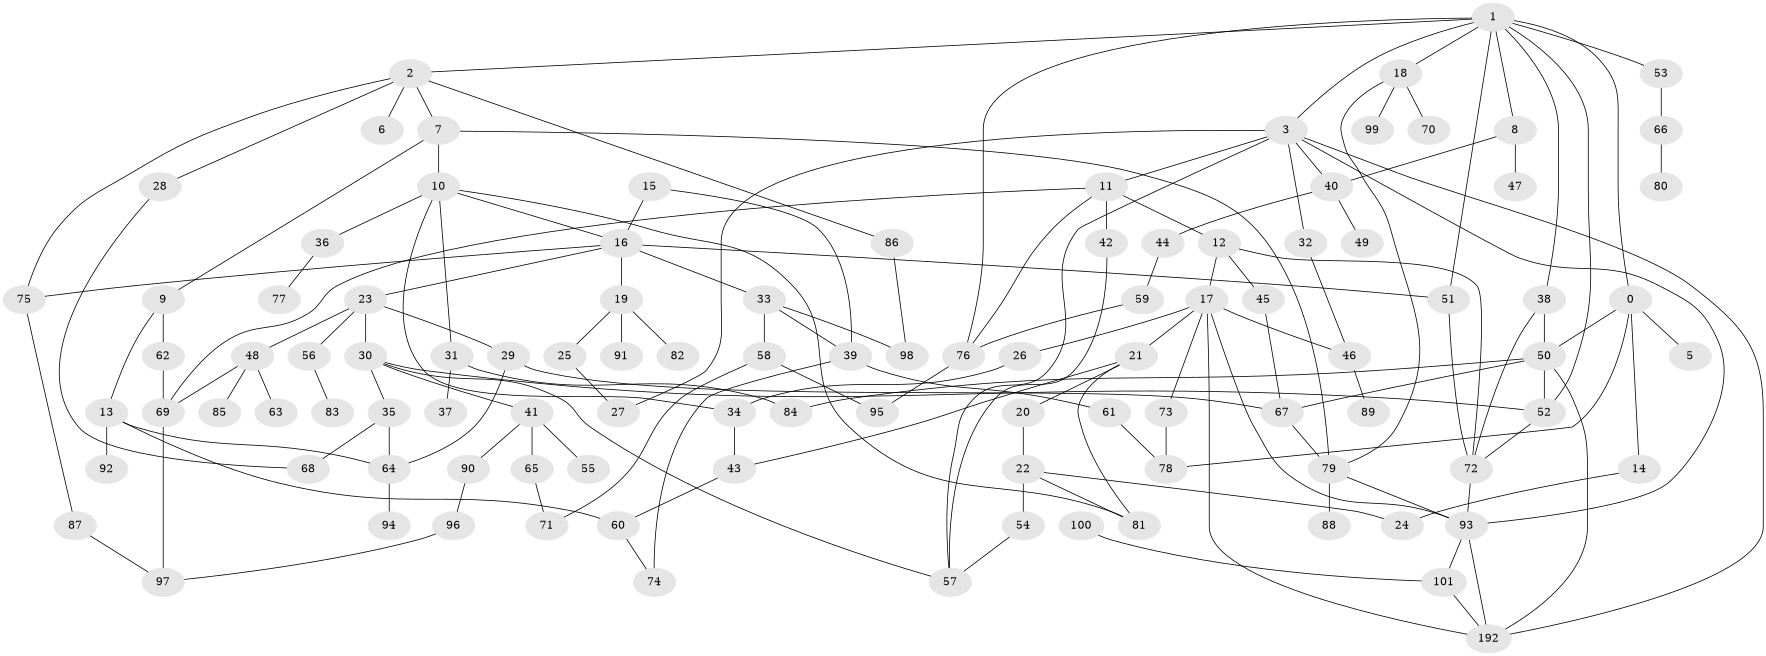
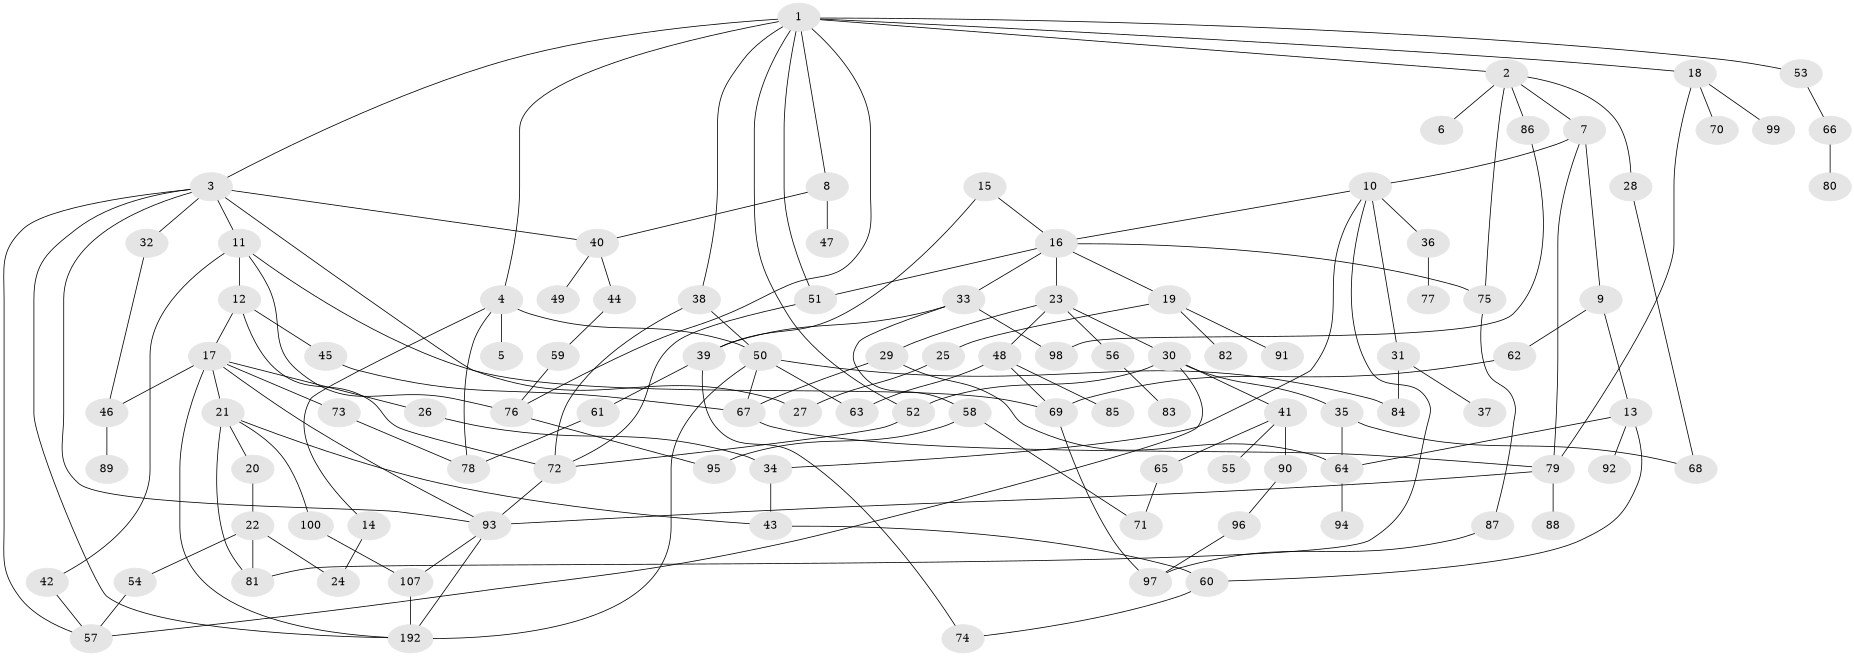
node "0": label "0" -> "4"
edge "50" -- "52": now "50" -- "63"
edge "21" -- "100": added
node "101": label "101" -> "107"
